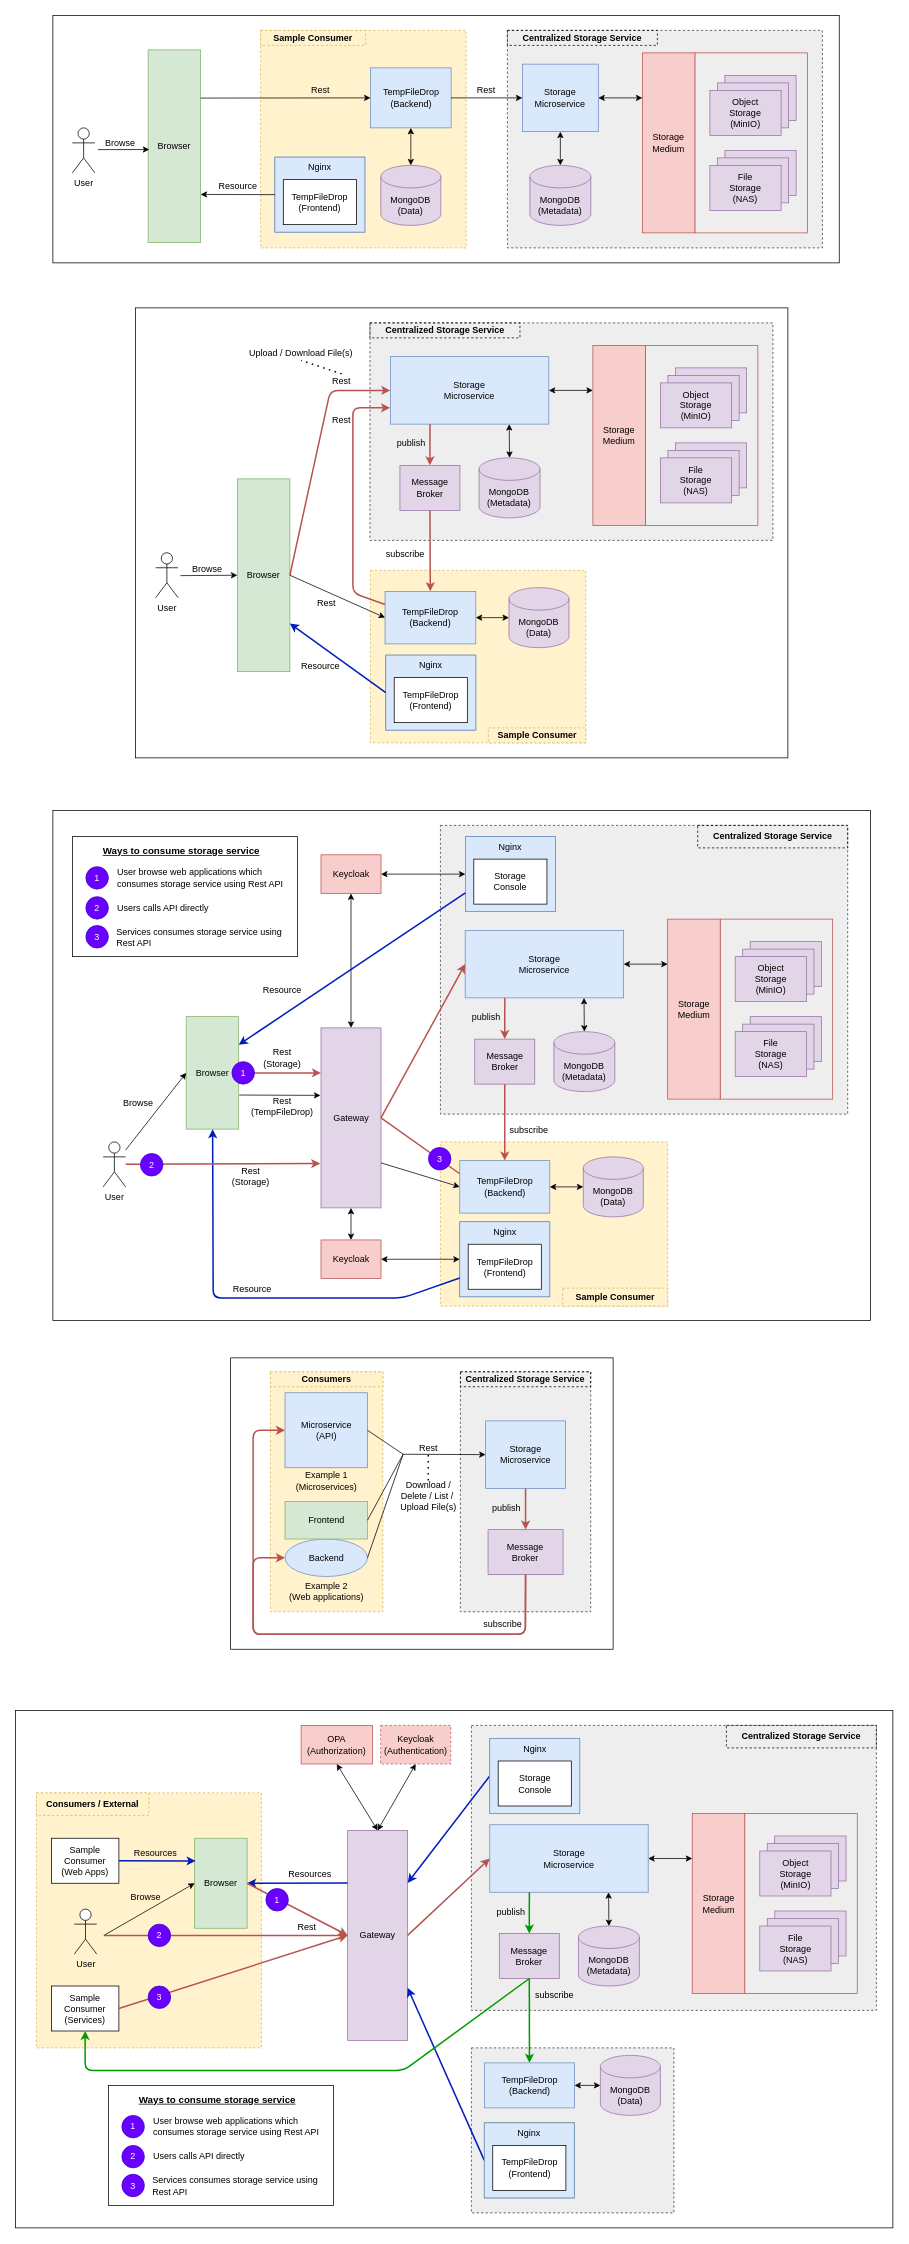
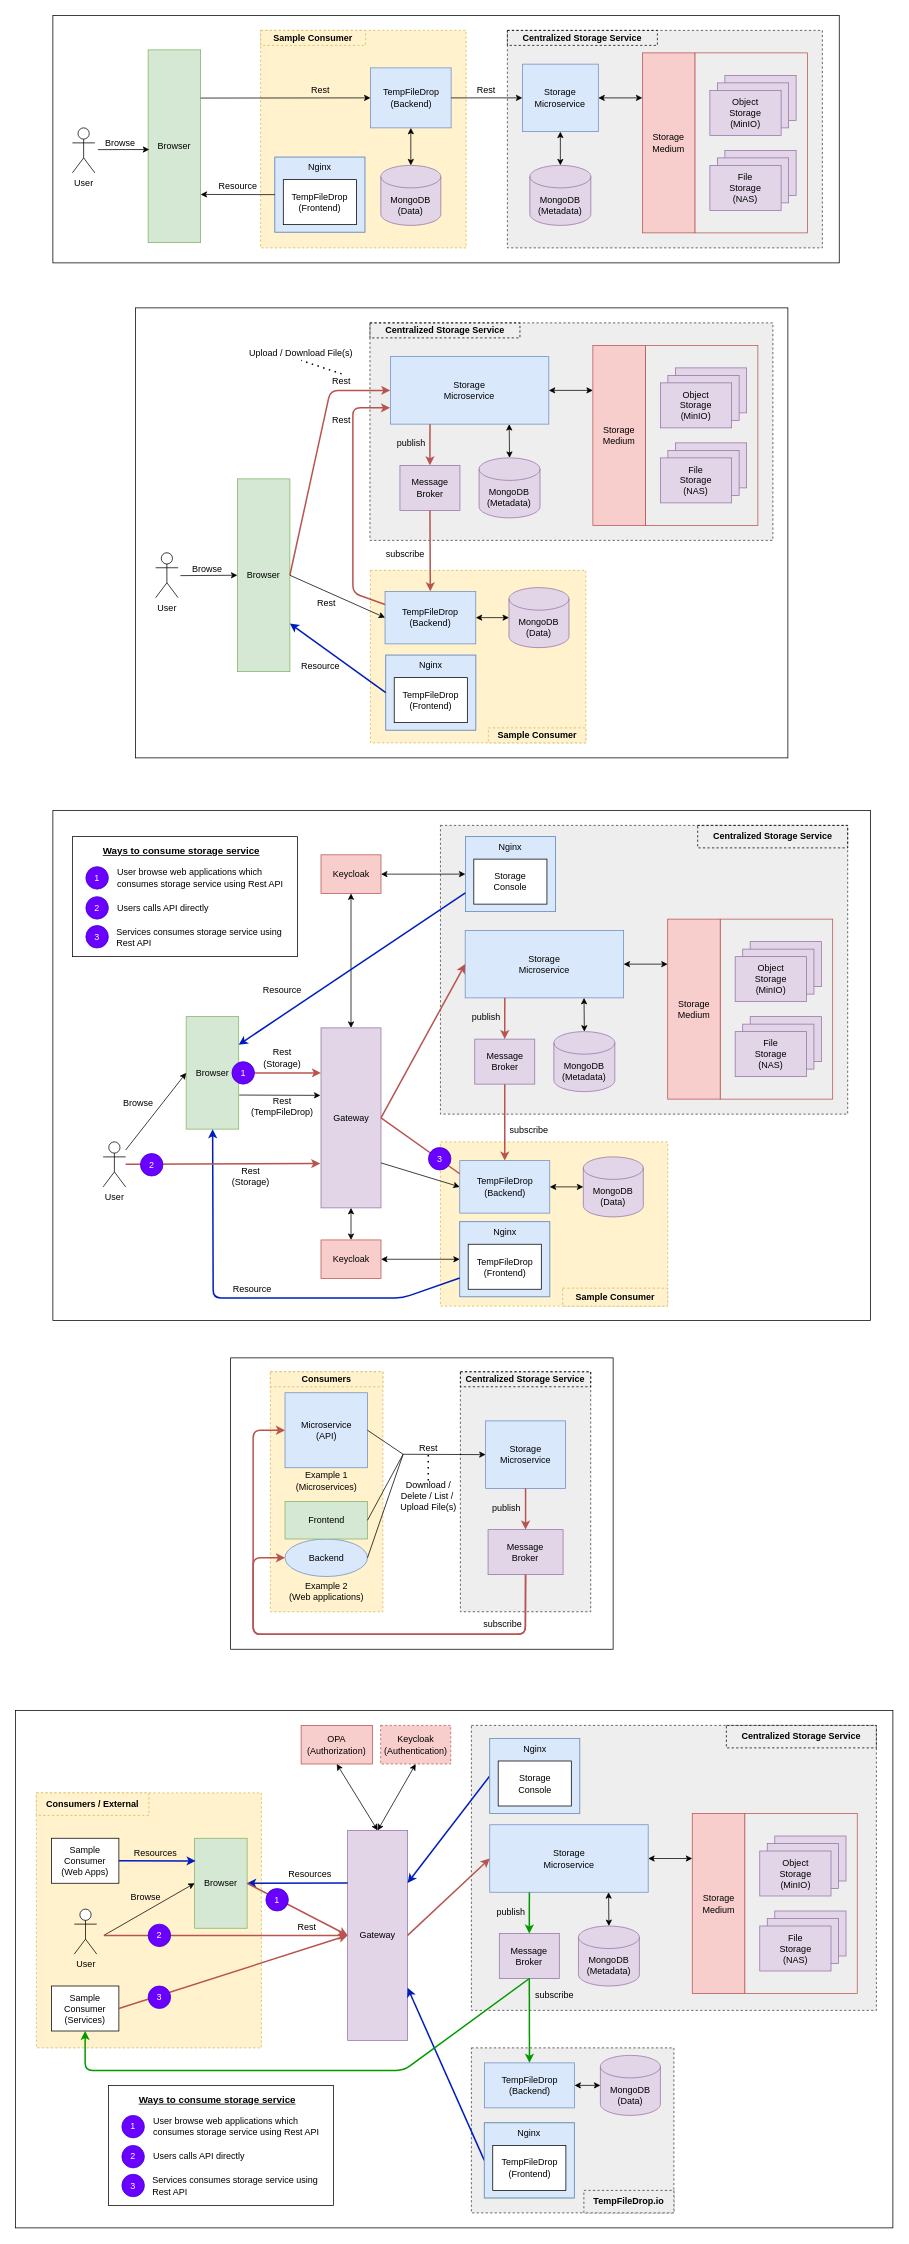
node "TempFileDrop.io": added
